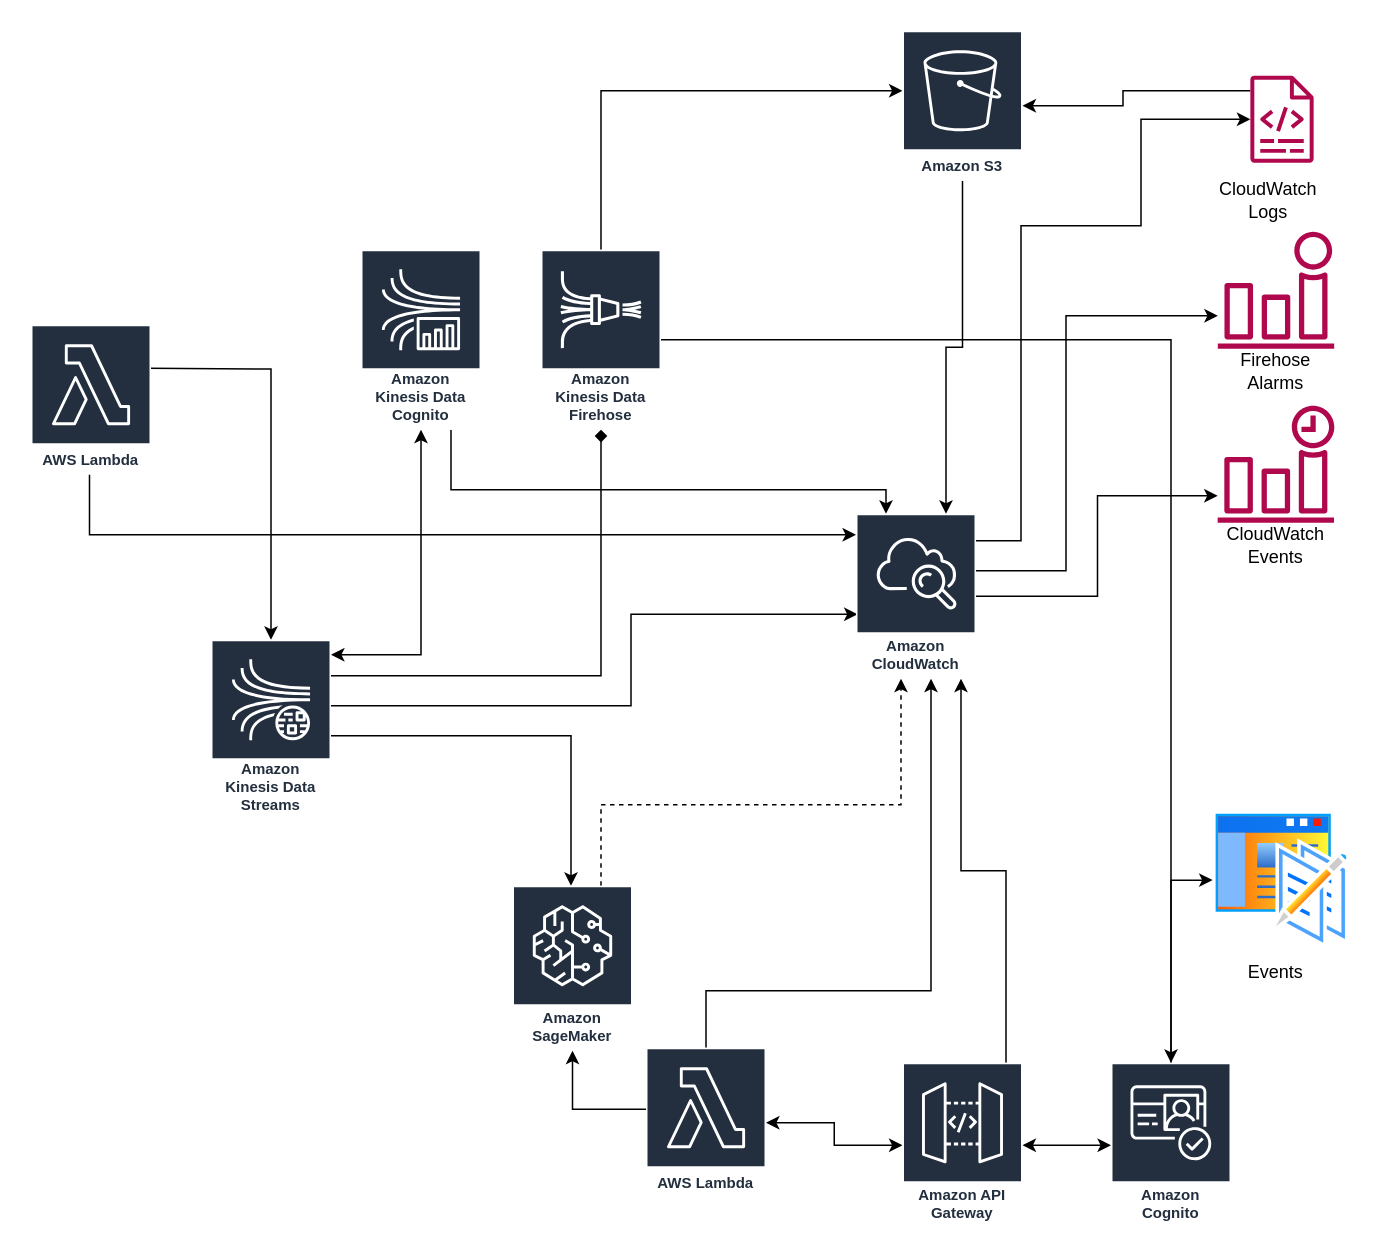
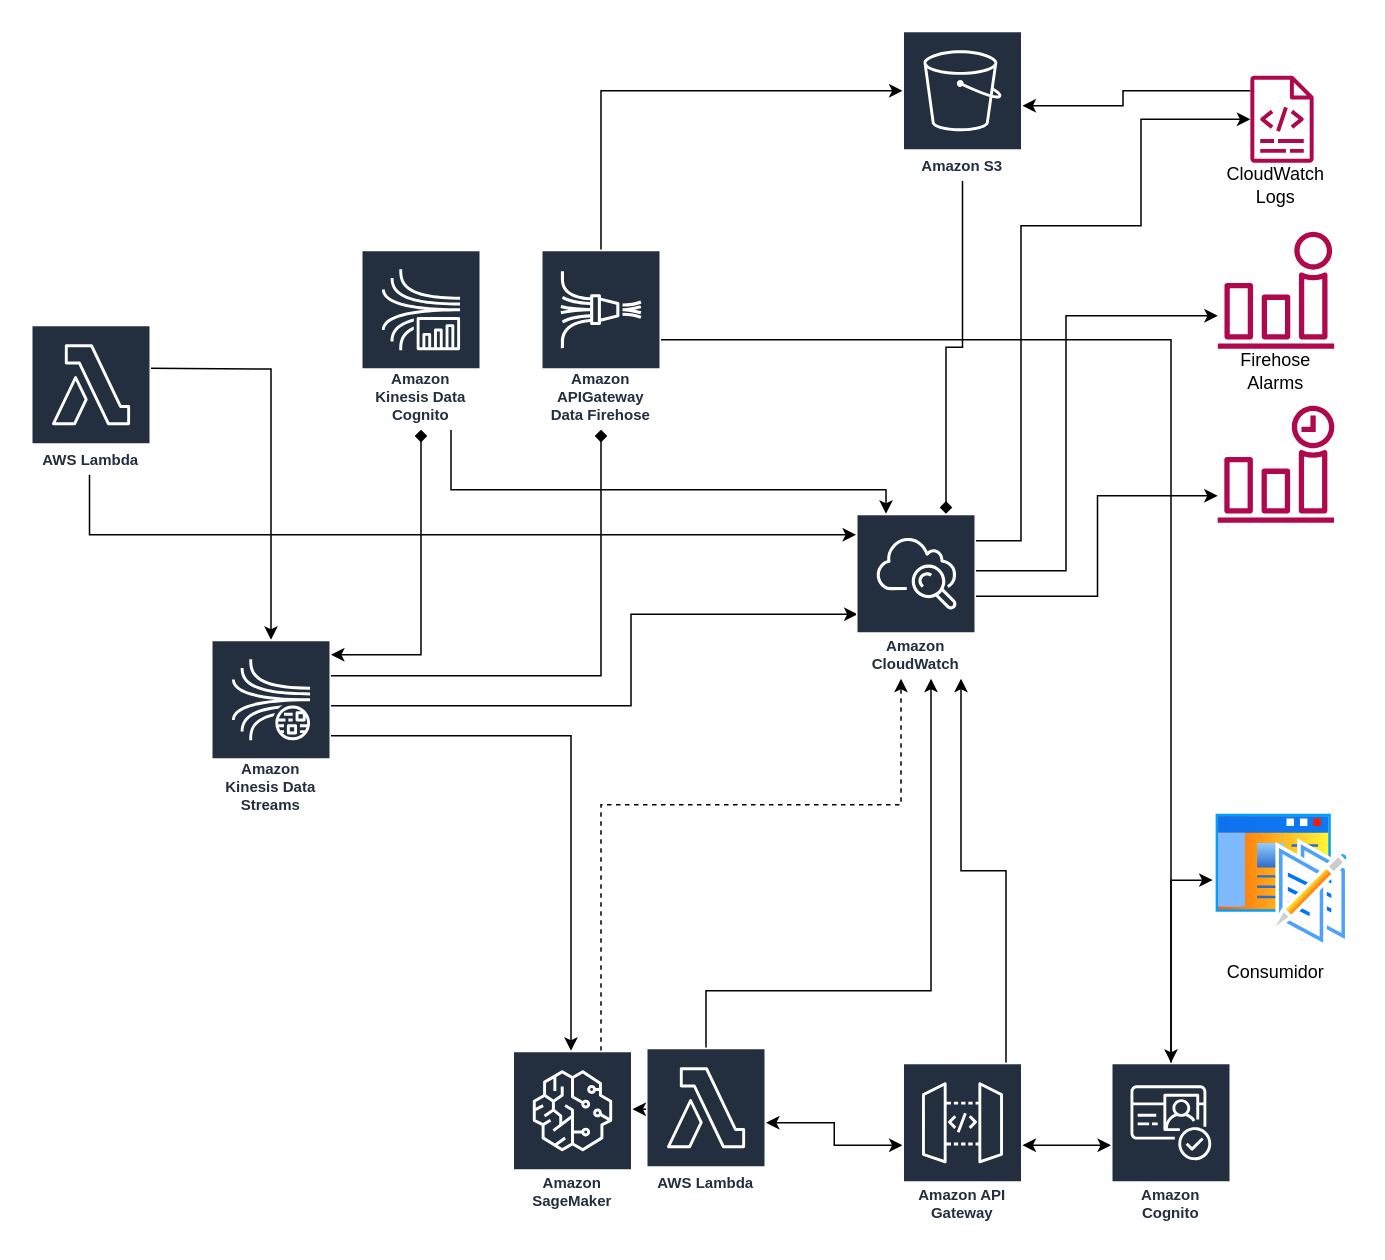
node "CloudWatch Logs": moved (1268, 200) -> (1276, 185)
node "Amazon Kinesis Data Firehose": label "Amazon Kinesis Data Firehose" -> "Amazon APIGateway Data Firehose"
edge "Amazon Kinesis Data Cognito" -- "Amazon Kinesis Data Streams": arrowhead classic -> diamond
edge "Amazon S3" -> "Amazon CloudWatch": arrowhead classic -> diamond
node "CloudWatch Events": removed
node "Amazon SageMaker": moved (572, 968) -> (572, 1133)
node "Events": label "Events" -> "Consumidor"
